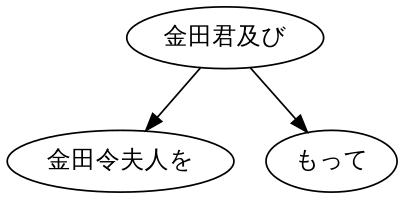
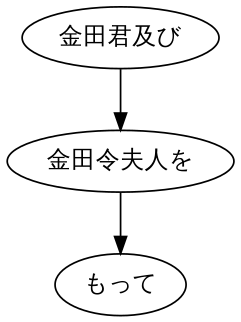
edge "金田君及び" -> "もって": now "金田令夫人を" -> "もって"
